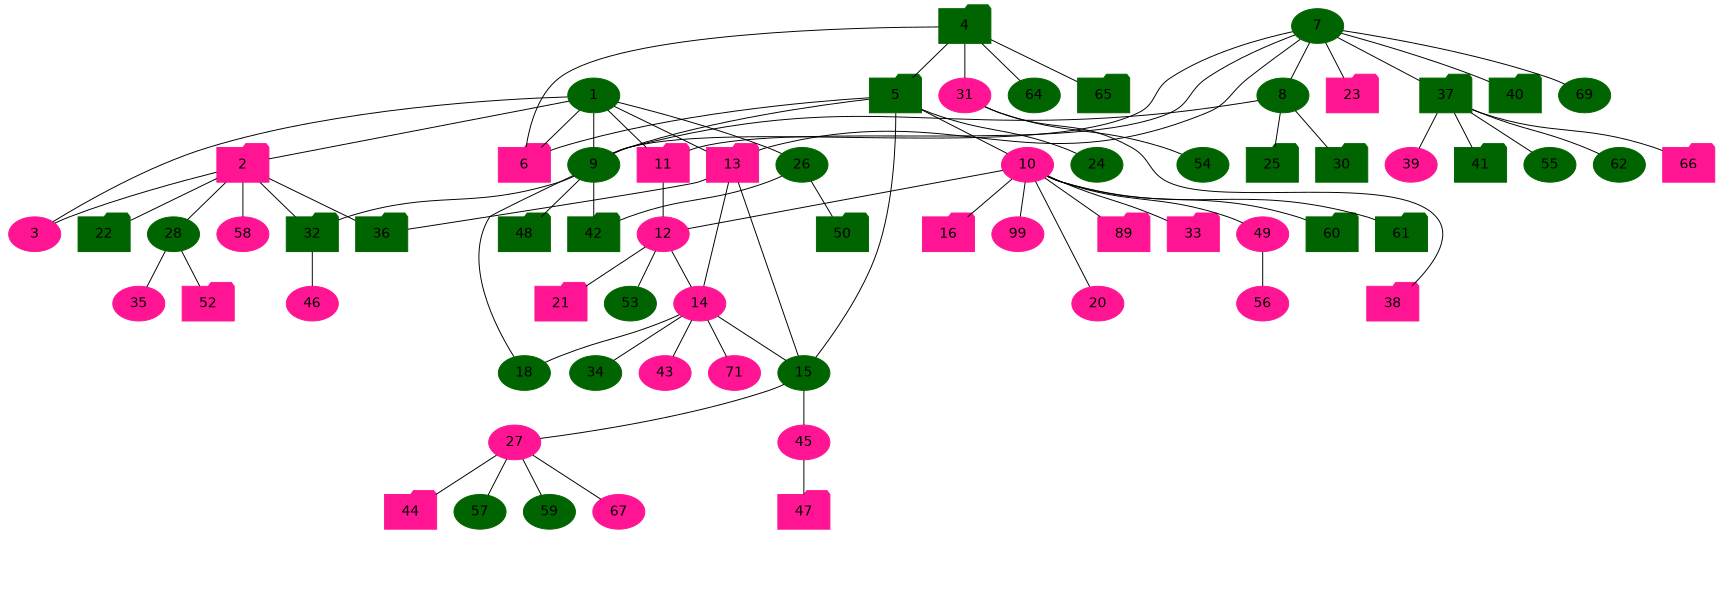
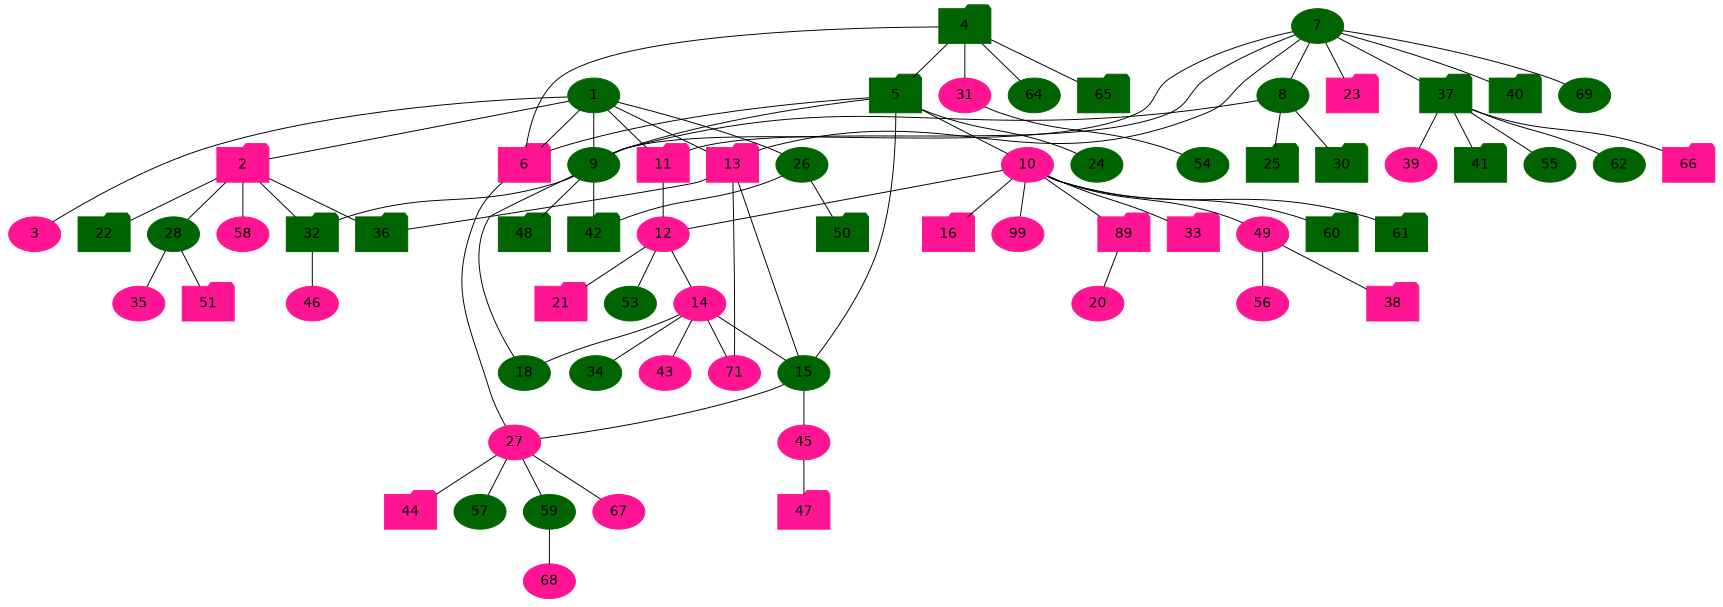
edge "31" -- "38": now "49" -- "38"
edge "2" -- "3": removed
edge "13" -- "14": now "13" -- "71"
edge "10" -- "20": now "89" -- "20"
edge "6" -- "27": added
node "52": label "52" -> "51"
node "68": added
